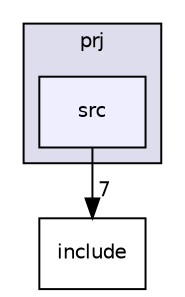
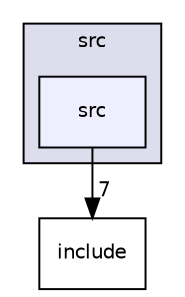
cluster "prj": label "prj" -> "src"
